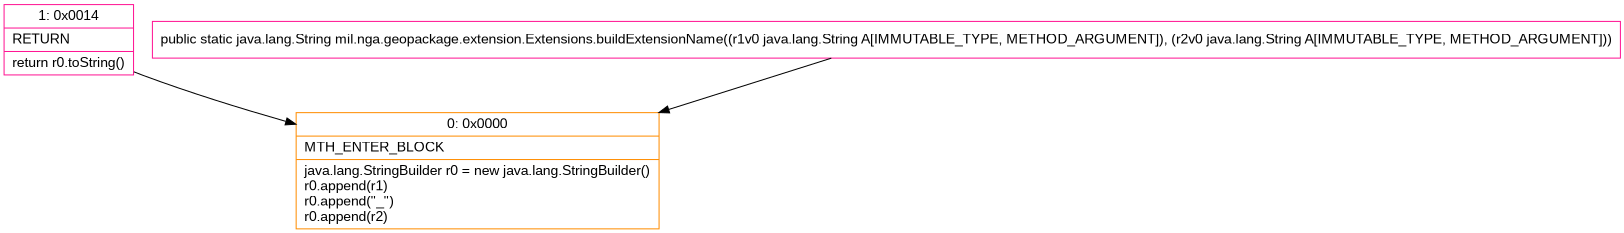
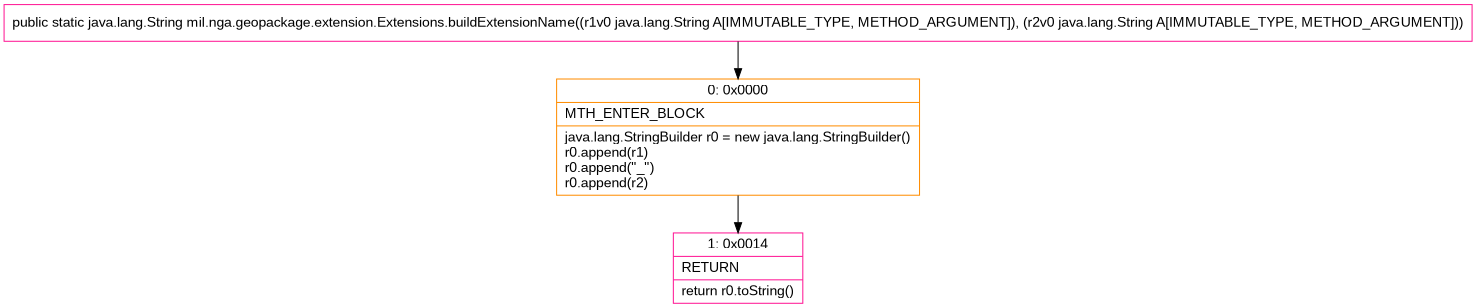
edge "1: 0x0014" -> "0: 0x0000": reversed
